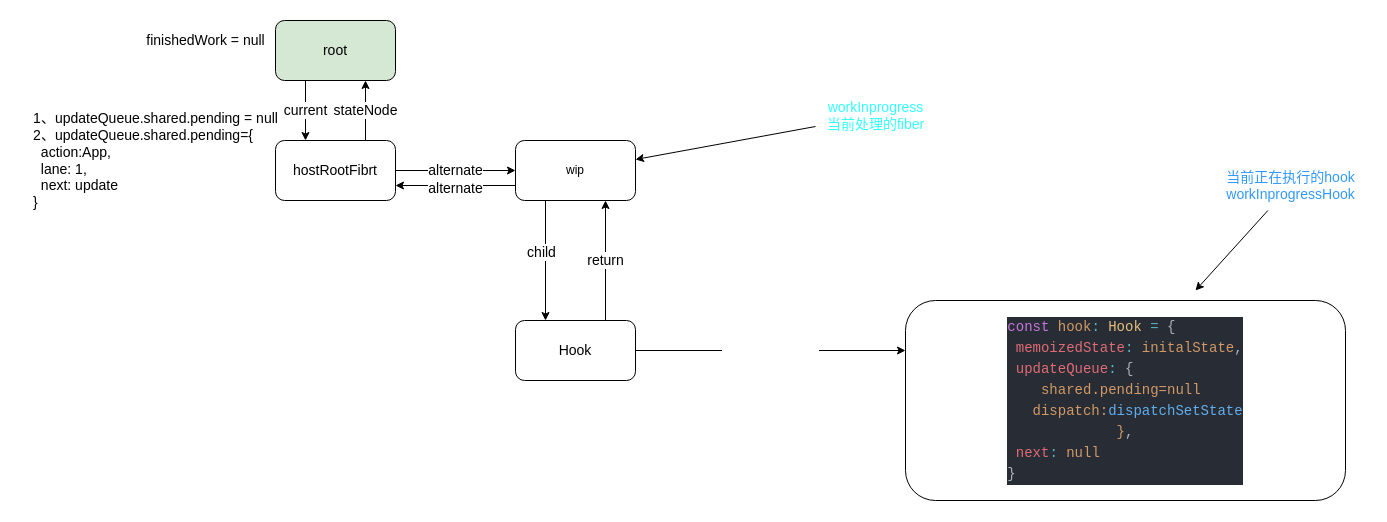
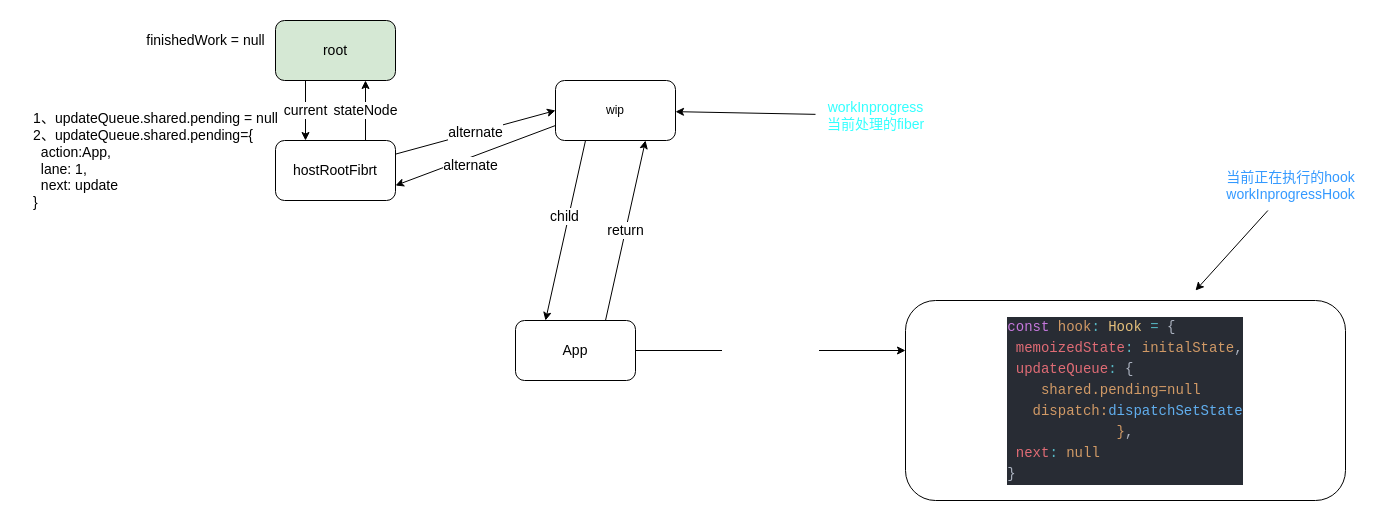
node "wip": moved (576, 171) -> (616, 111)
node "Hook": label "Hook" -> "App"
